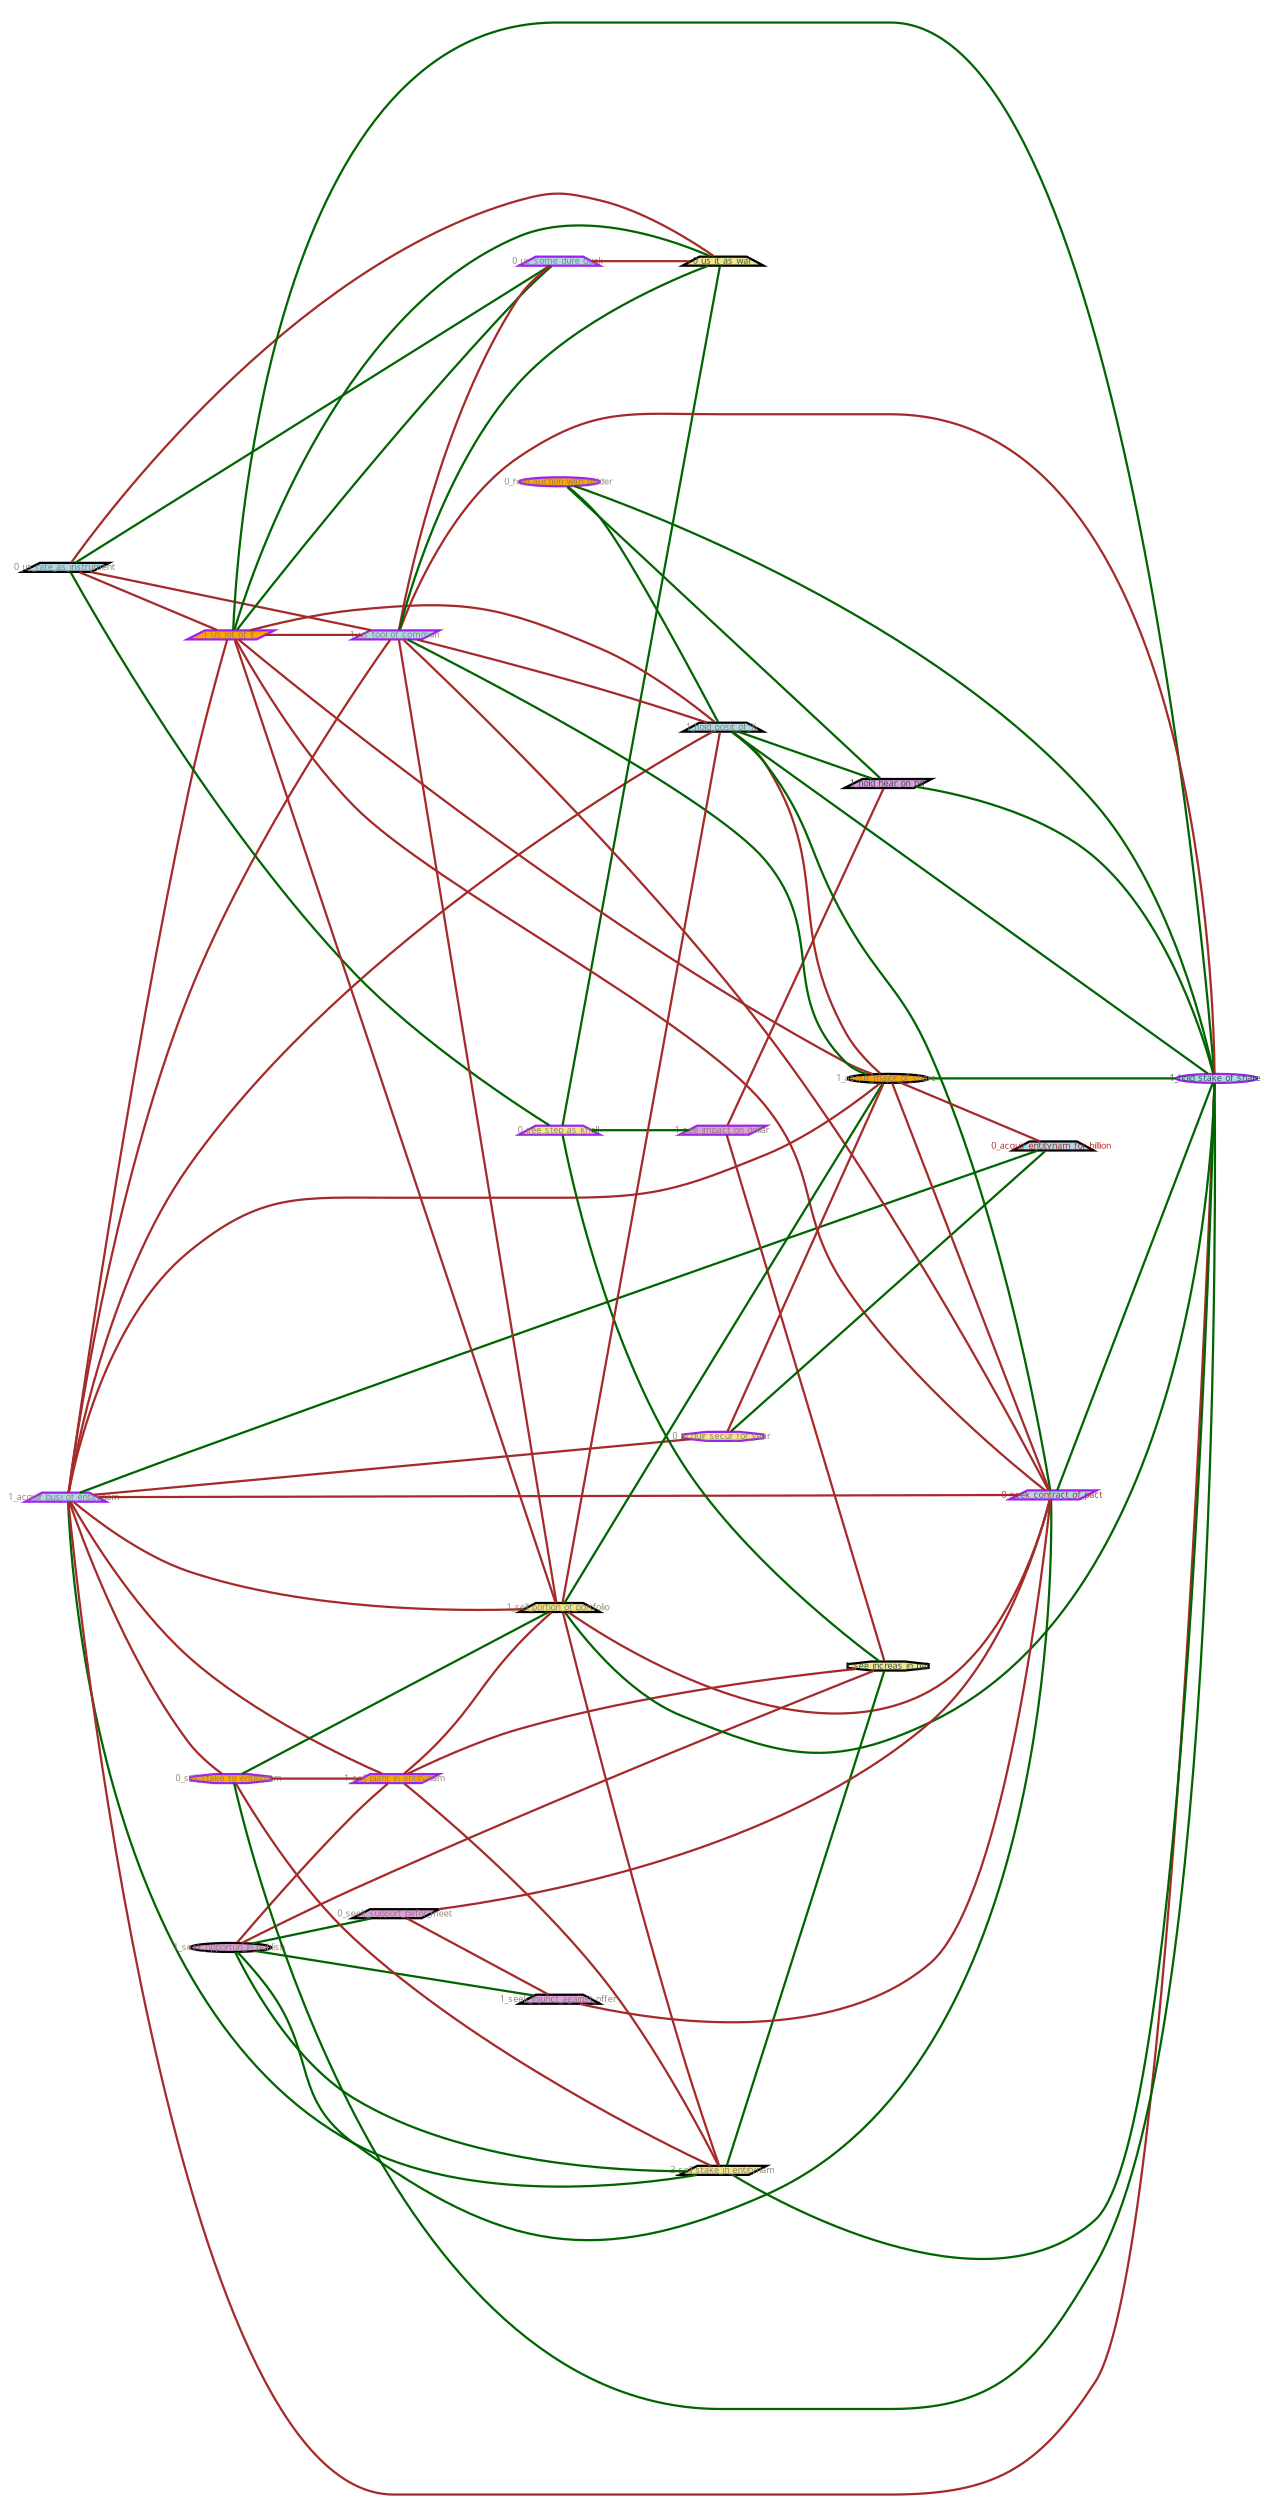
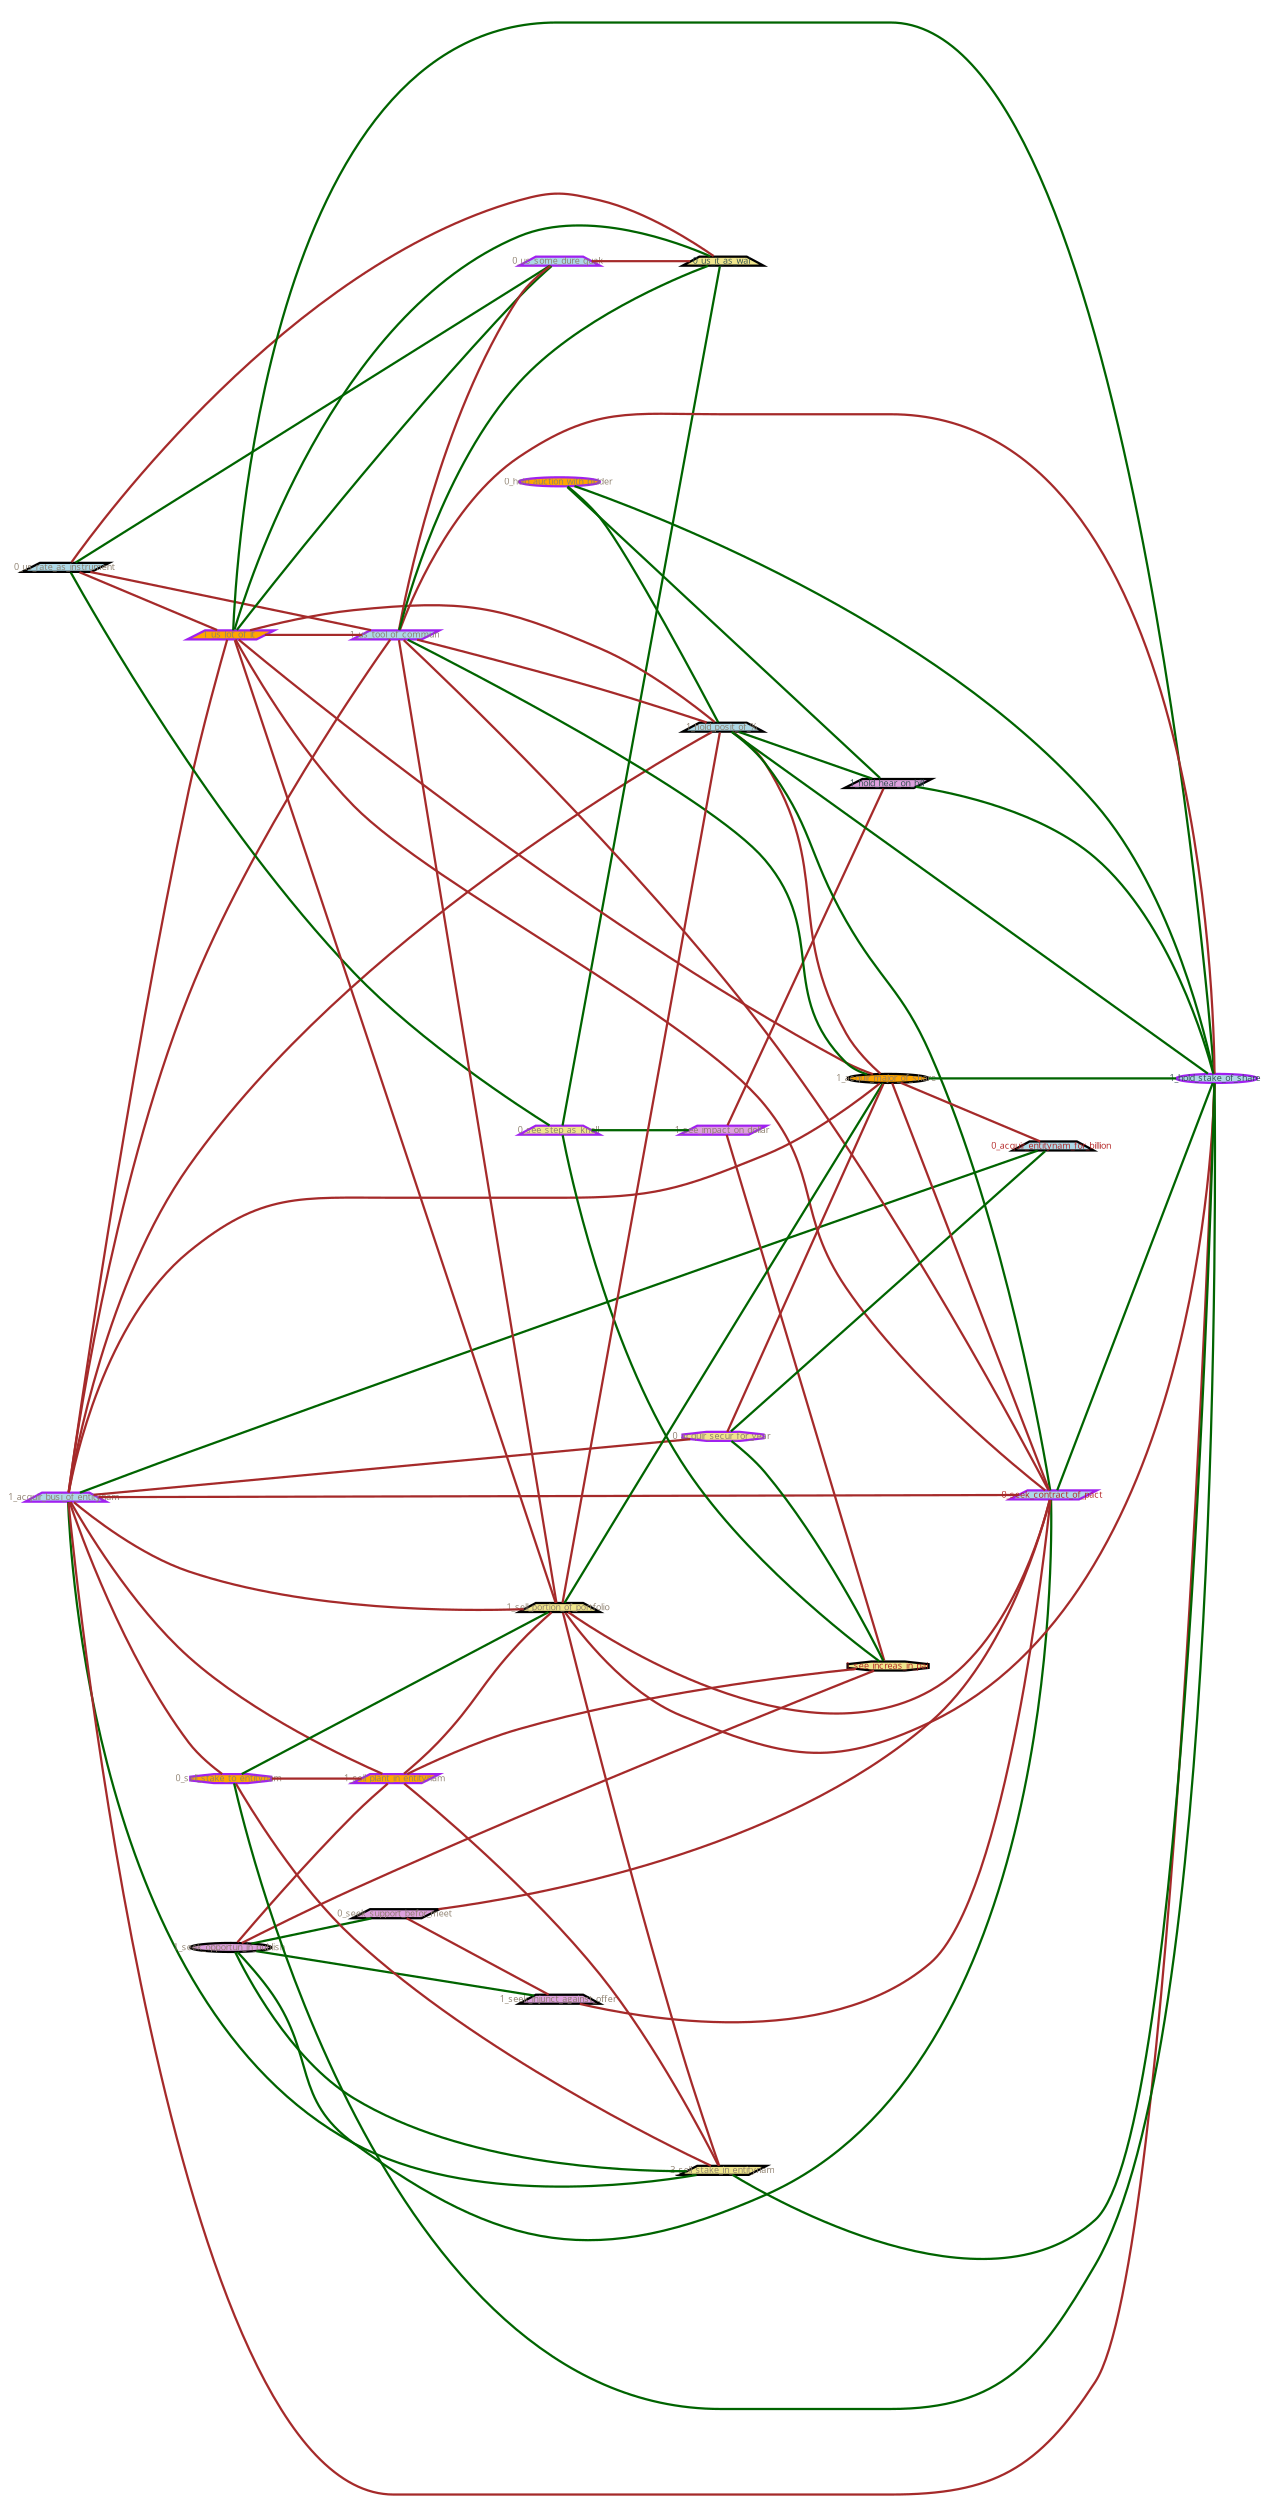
edge "1_hold_stake_of_share" -- "1_sell_portion_of_portfolio": color darkgreen -> brown
node "1_see_increas_in_pai": fontcolor #2f4f4f -> #b22222
edge "1_see_increas_in_pai" -- "3_sell_stake_in_entitynam": now "1_see_increas_in_pai" -- "0_acquir_secur_for_year"
